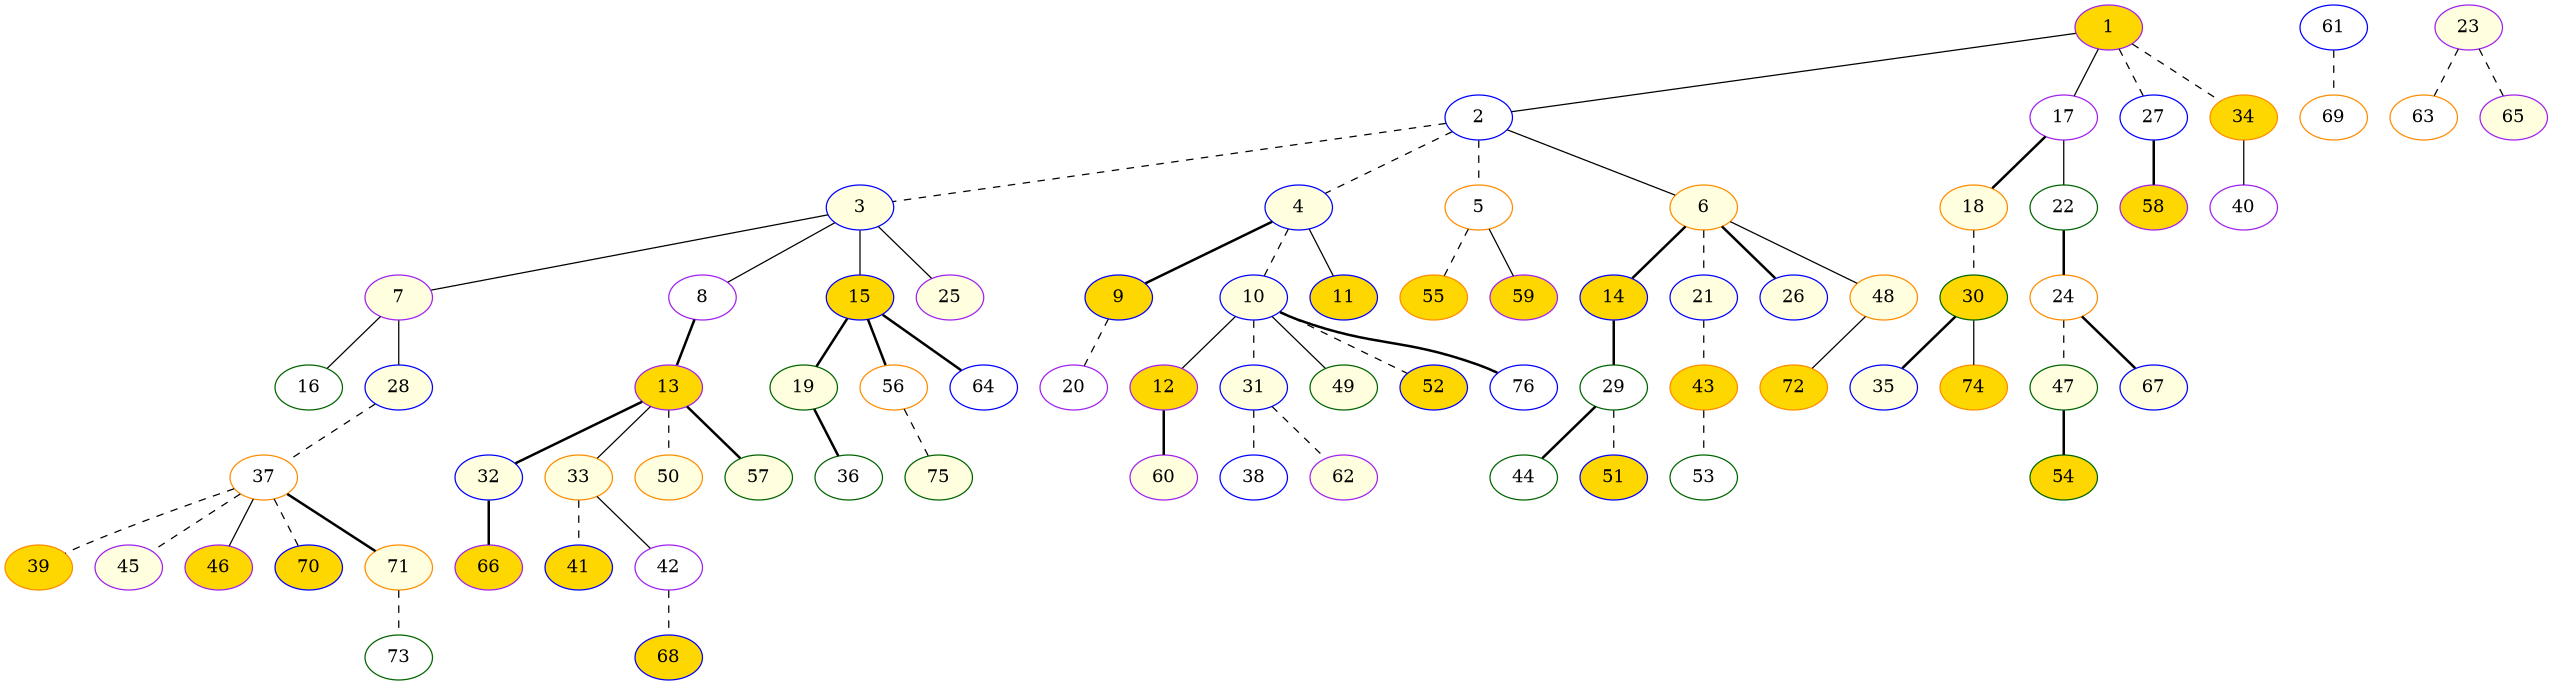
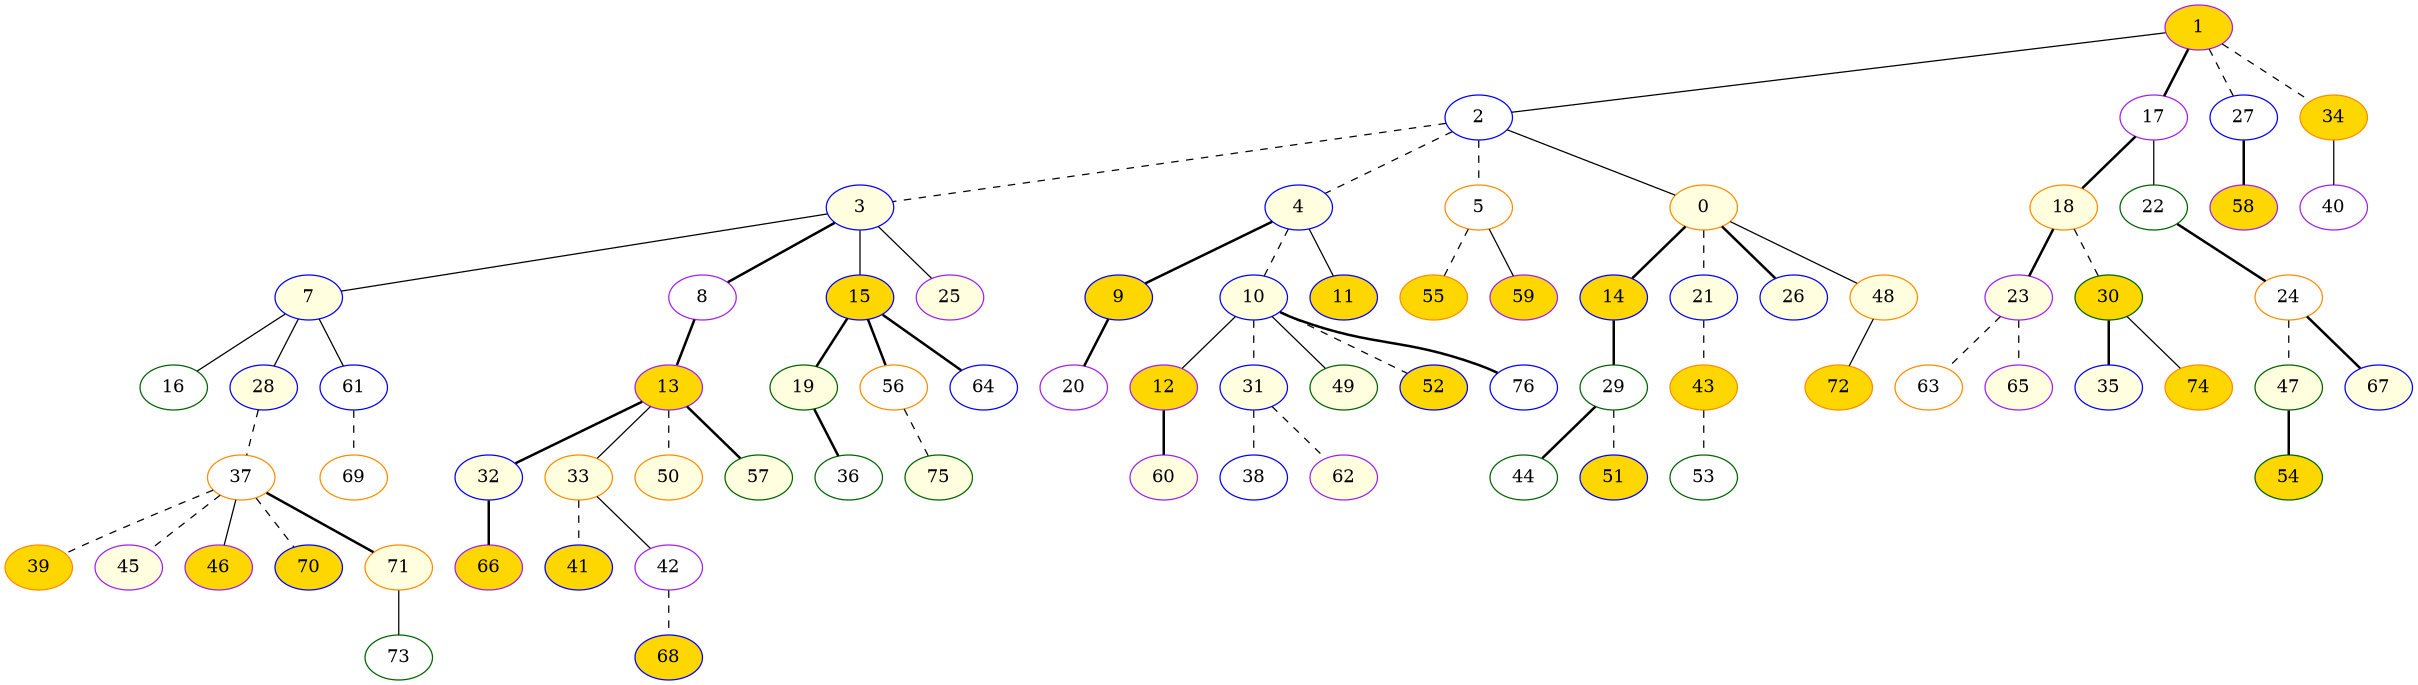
edge "1" -- "17": style solid -> bold
node "6": label "6" -> "0"
edge "3" -- "8": style solid -> bold
edge "18" -- "23": added
node "7": color purple -> blue
edge "7" -- "61": added
edge "9" -- "20": style dashed -> bold
edge "71" -- "73": style dashed -> solid
